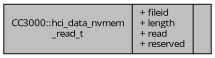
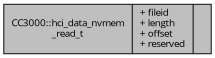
node "CC3000::hci_data_nvmem": text "+ read" -> "+ offset"
